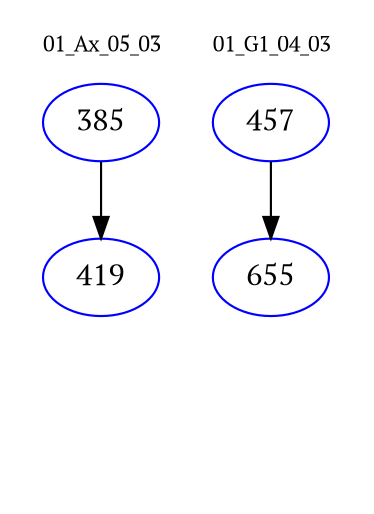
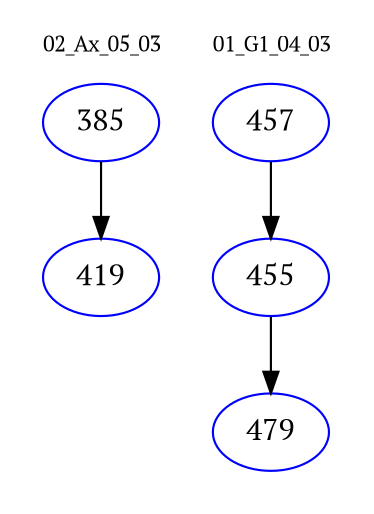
cluster "01_Ax_05_03": label "01_Ax_05_03" -> "02_Ax_05_03"
node "655": label "655" -> "455"
node "479": added
